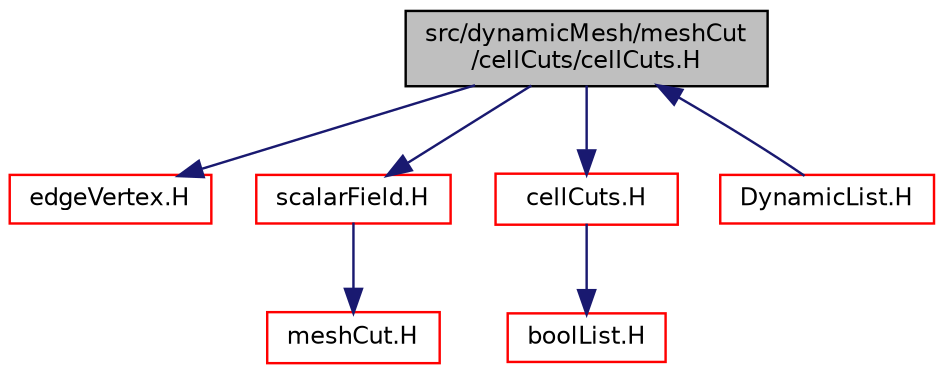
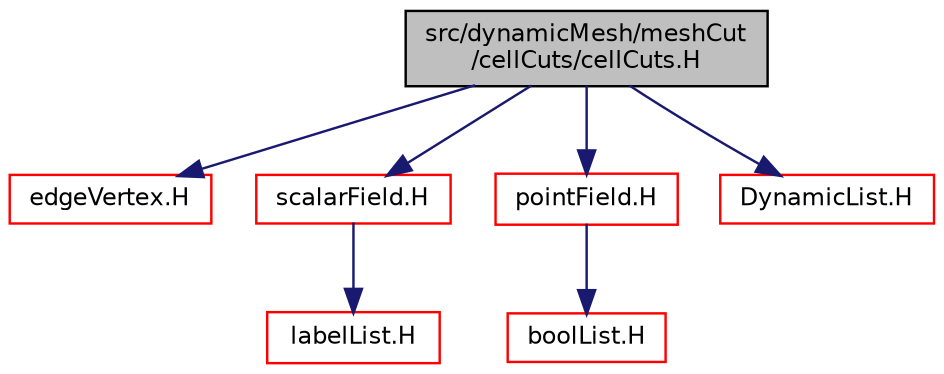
edge "DynamicList.H" -> "src/dynamicMesh/meshCut /cellCuts/cellCuts.H": reversed
node "cellCuts.H": label "cellCuts.H" -> "pointField.H"
node "meshCut.H": label "meshCut.H" -> "labelList.H"
